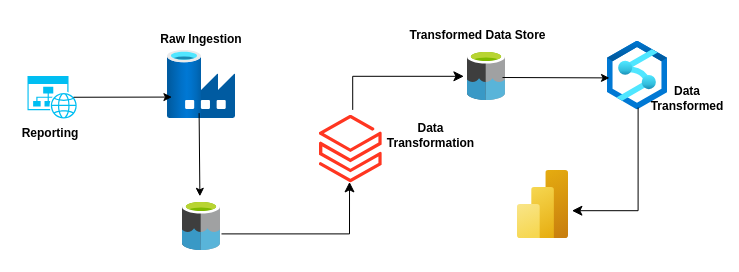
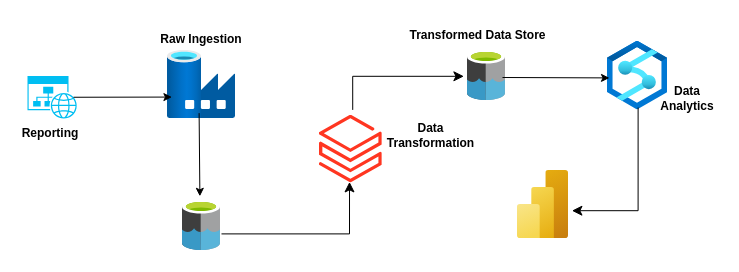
node "Data Transformed": label "Data Transformed" -> "Data Analytics"
